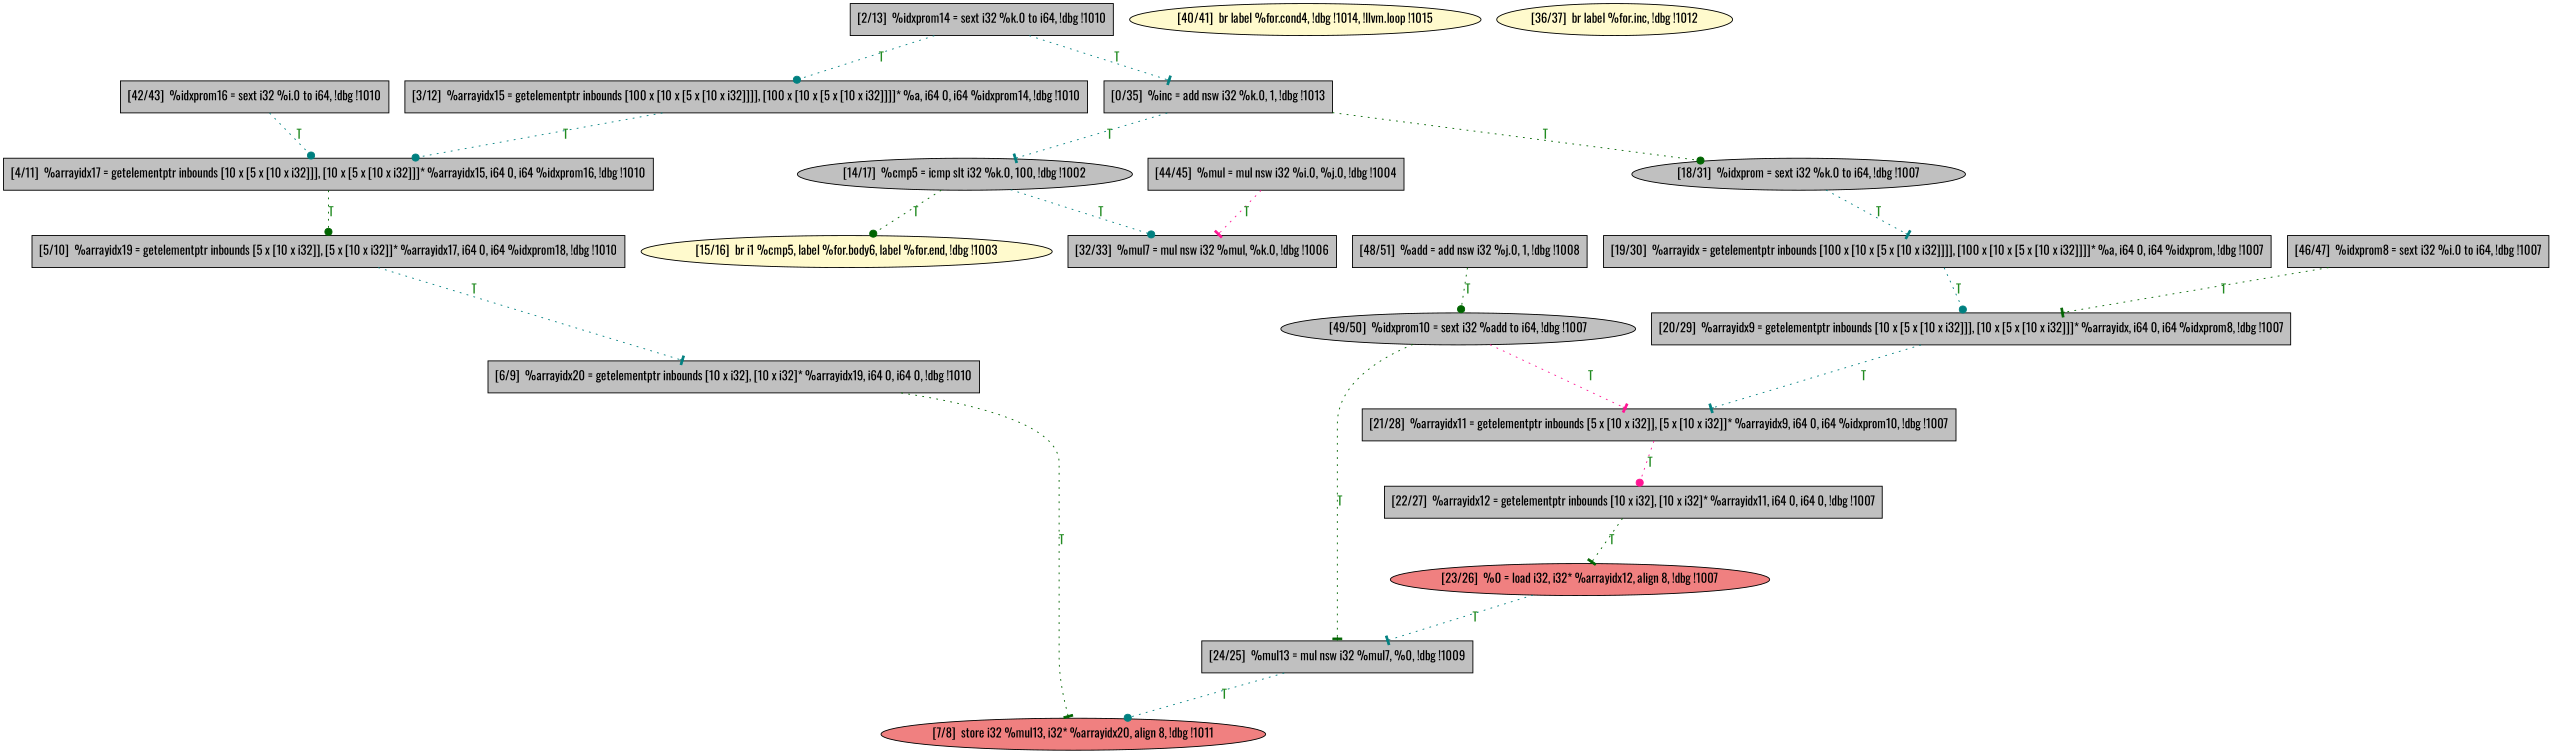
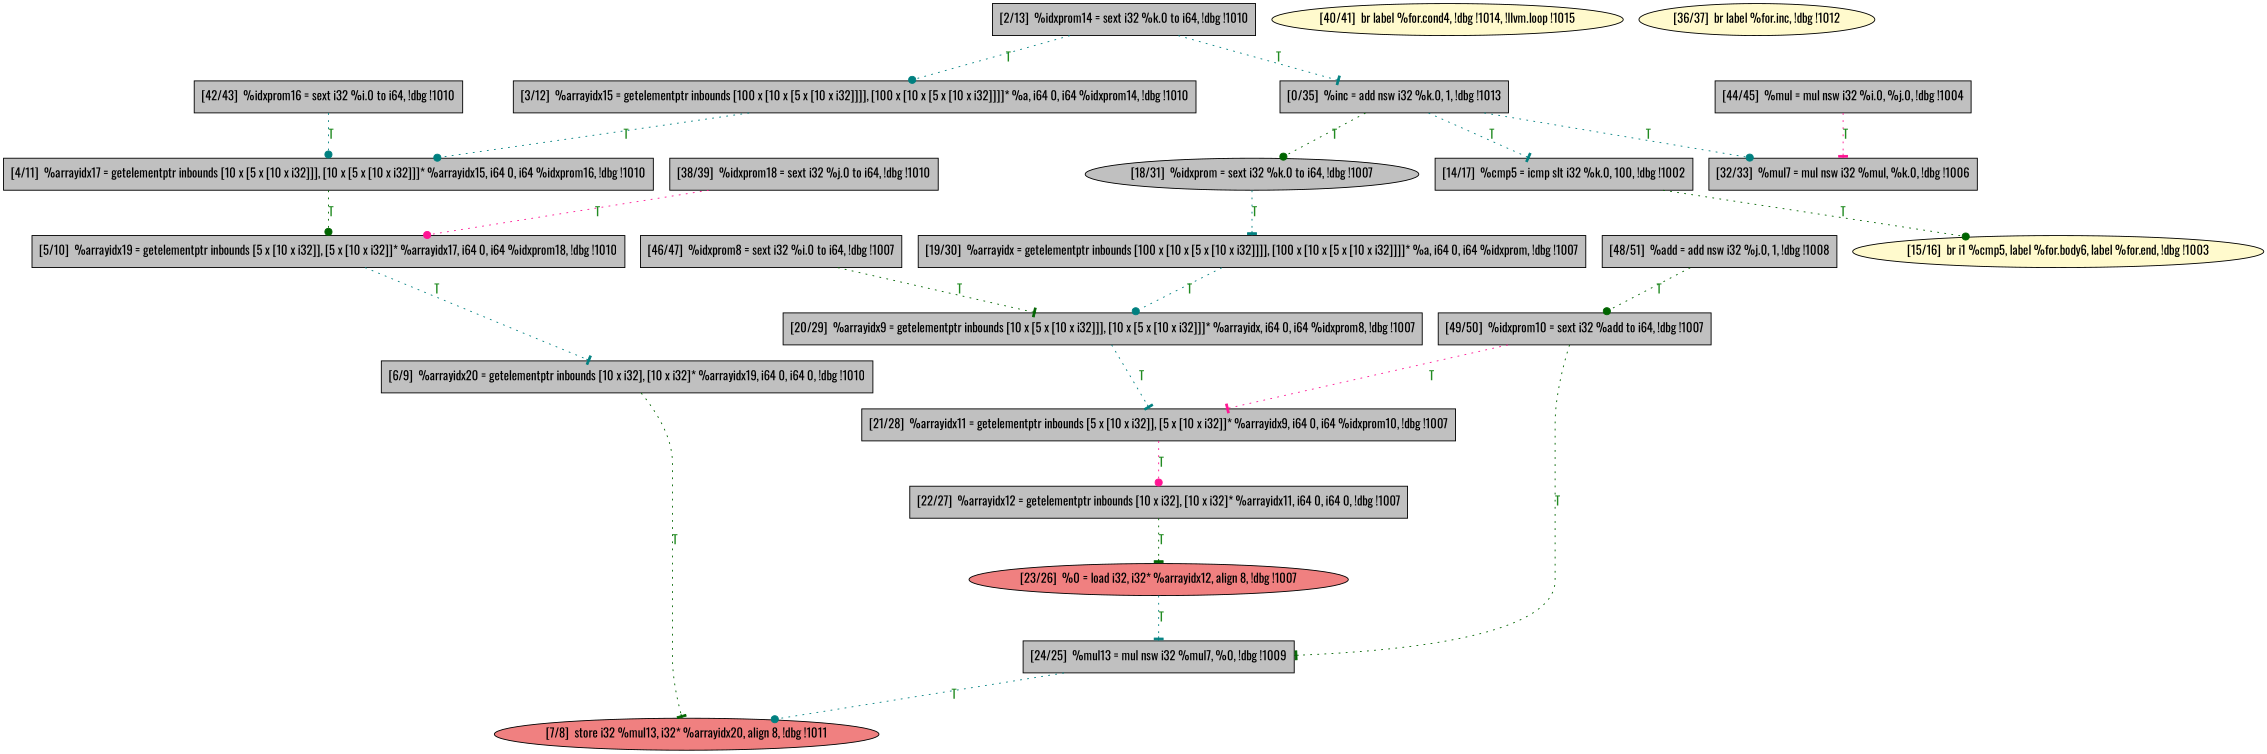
node "[38/39]  %idxprom18 = sext i32 %j.0 to i64, !dbg !1010": added
node "[14/17]  %cmp5 = icmp slt i32 %k.0, 100, !dbg !1002": shape ellipse -> box
edge "[14/17]  %cmp5 = icmp slt i32 %k.0, 100, !dbg !1002" -> "[32/33]  %mul7 = mul nsw i32 %mul, %k.0, !dbg !1006": now "[0/35]  %inc = add nsw i32 %k.0, 1, !dbg !1013" -> "[32/33]  %mul7 = mul nsw i32 %mul, %k.0, !dbg !1006"
node "[49/50]  %idxprom10 = sext i32 %add to i64, !dbg !1007": shape ellipse -> box
